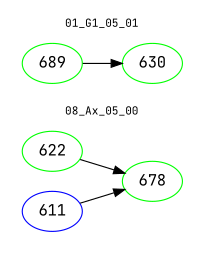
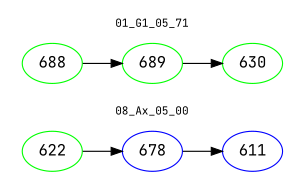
cluster "01_G1_05_01": label "01_G1_05_01" -> "01_G1_05_71"
node "688": added
node "678": color green -> blue
edge "611" -> "678": reversed
